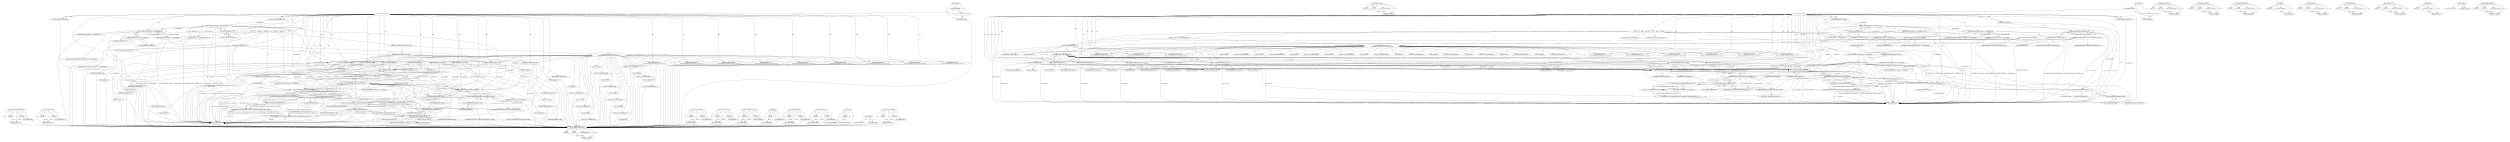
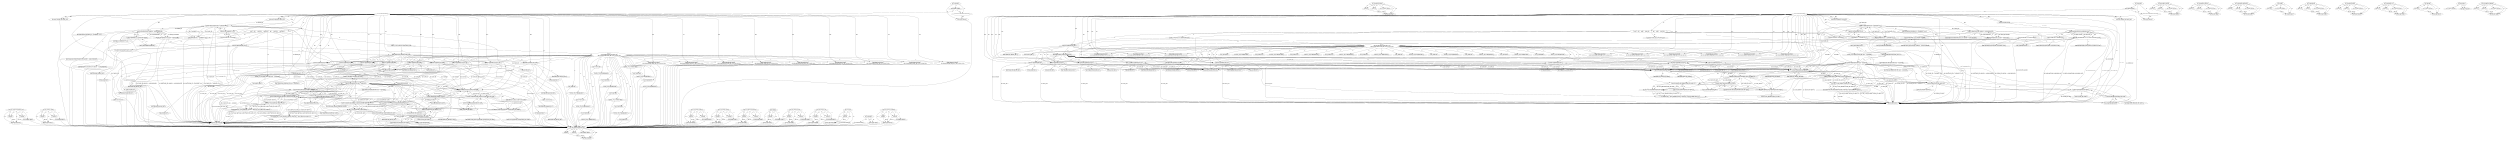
node "<(LOCAL,size_t extent: size_t)<SUB>5</SUB>>": removed
